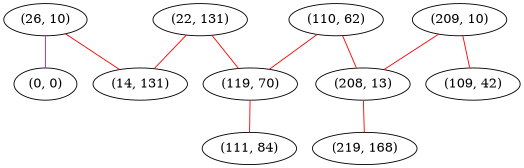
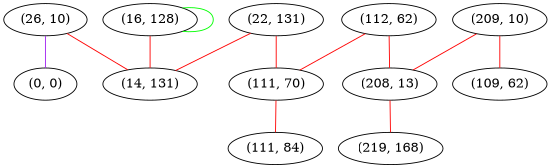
node "(16, 128)": added
node "(110, 62)": label "(110, 62)" -> "(112, 62)"
node "(119, 70)": label "(119, 70)" -> "(111, 70)"
node "(109, 42)": label "(109, 42)" -> "(109, 62)"
